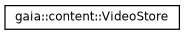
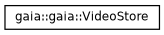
node "gaia::content::VideoStore": label "gaia::content::VideoStore" -> "gaia::gaia::VideoStore"
